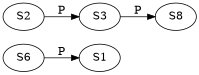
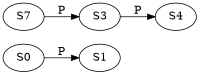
node "S2": label "S2" -> "S7"
node "S8": label "S8" -> "S4"
node "S6": label "S6" -> "S0"
